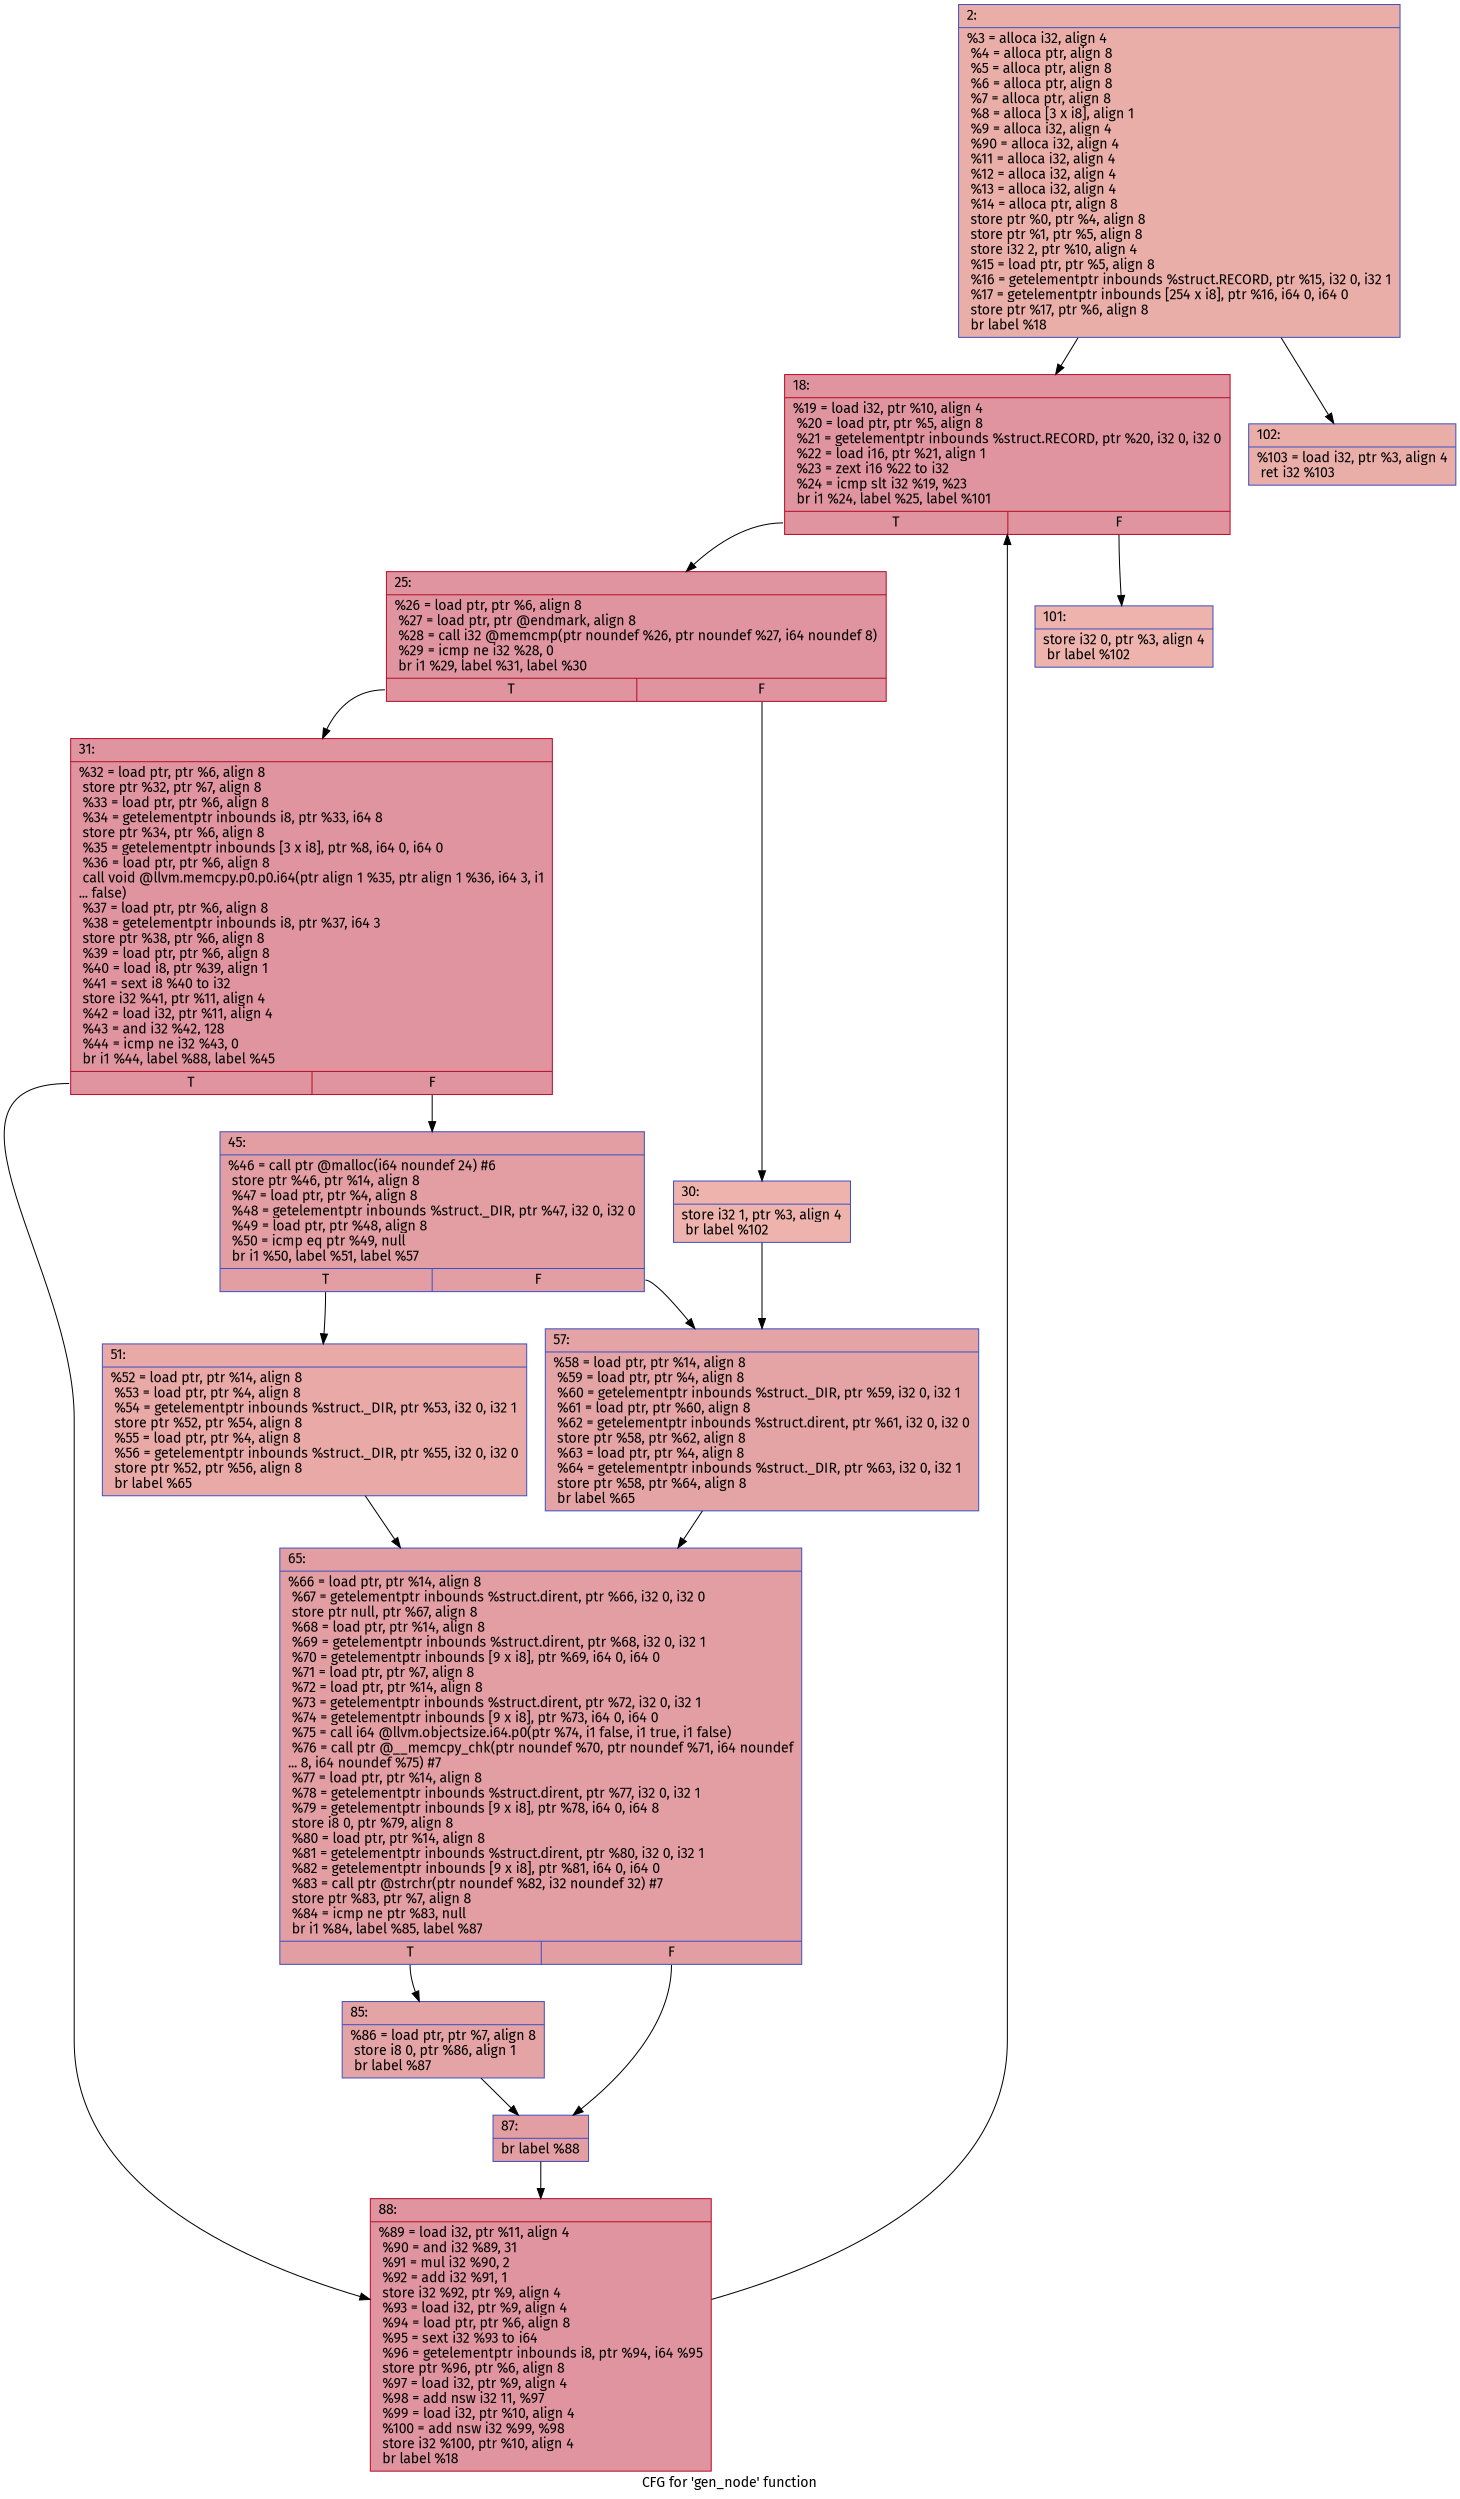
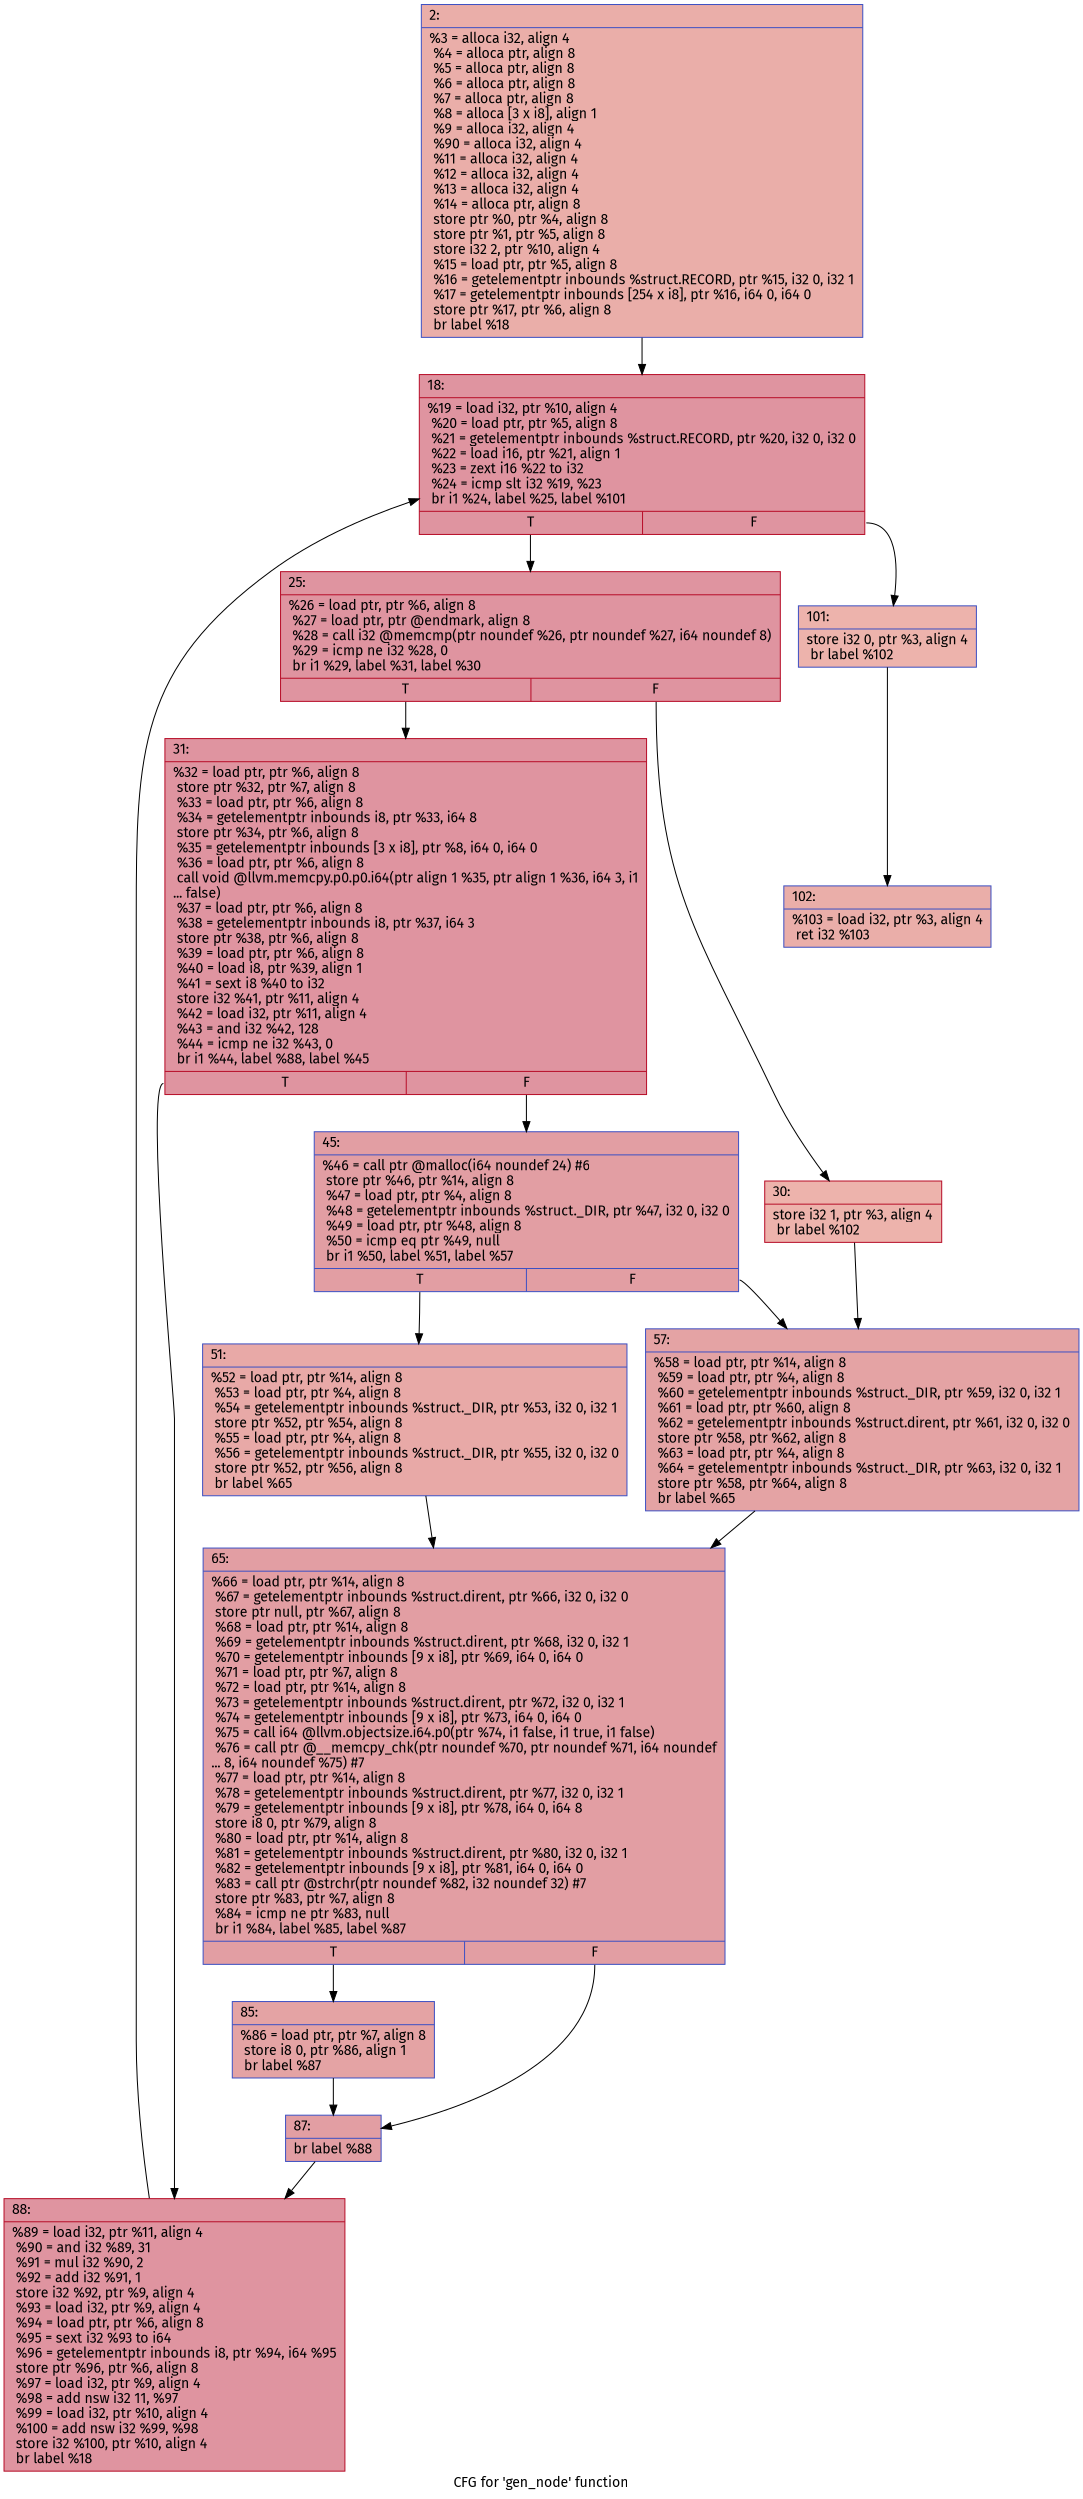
edge "2:" -> "102:": now "101:" -> "102:"
node "30:": color #3d50c3ff -> #b70d28ff
